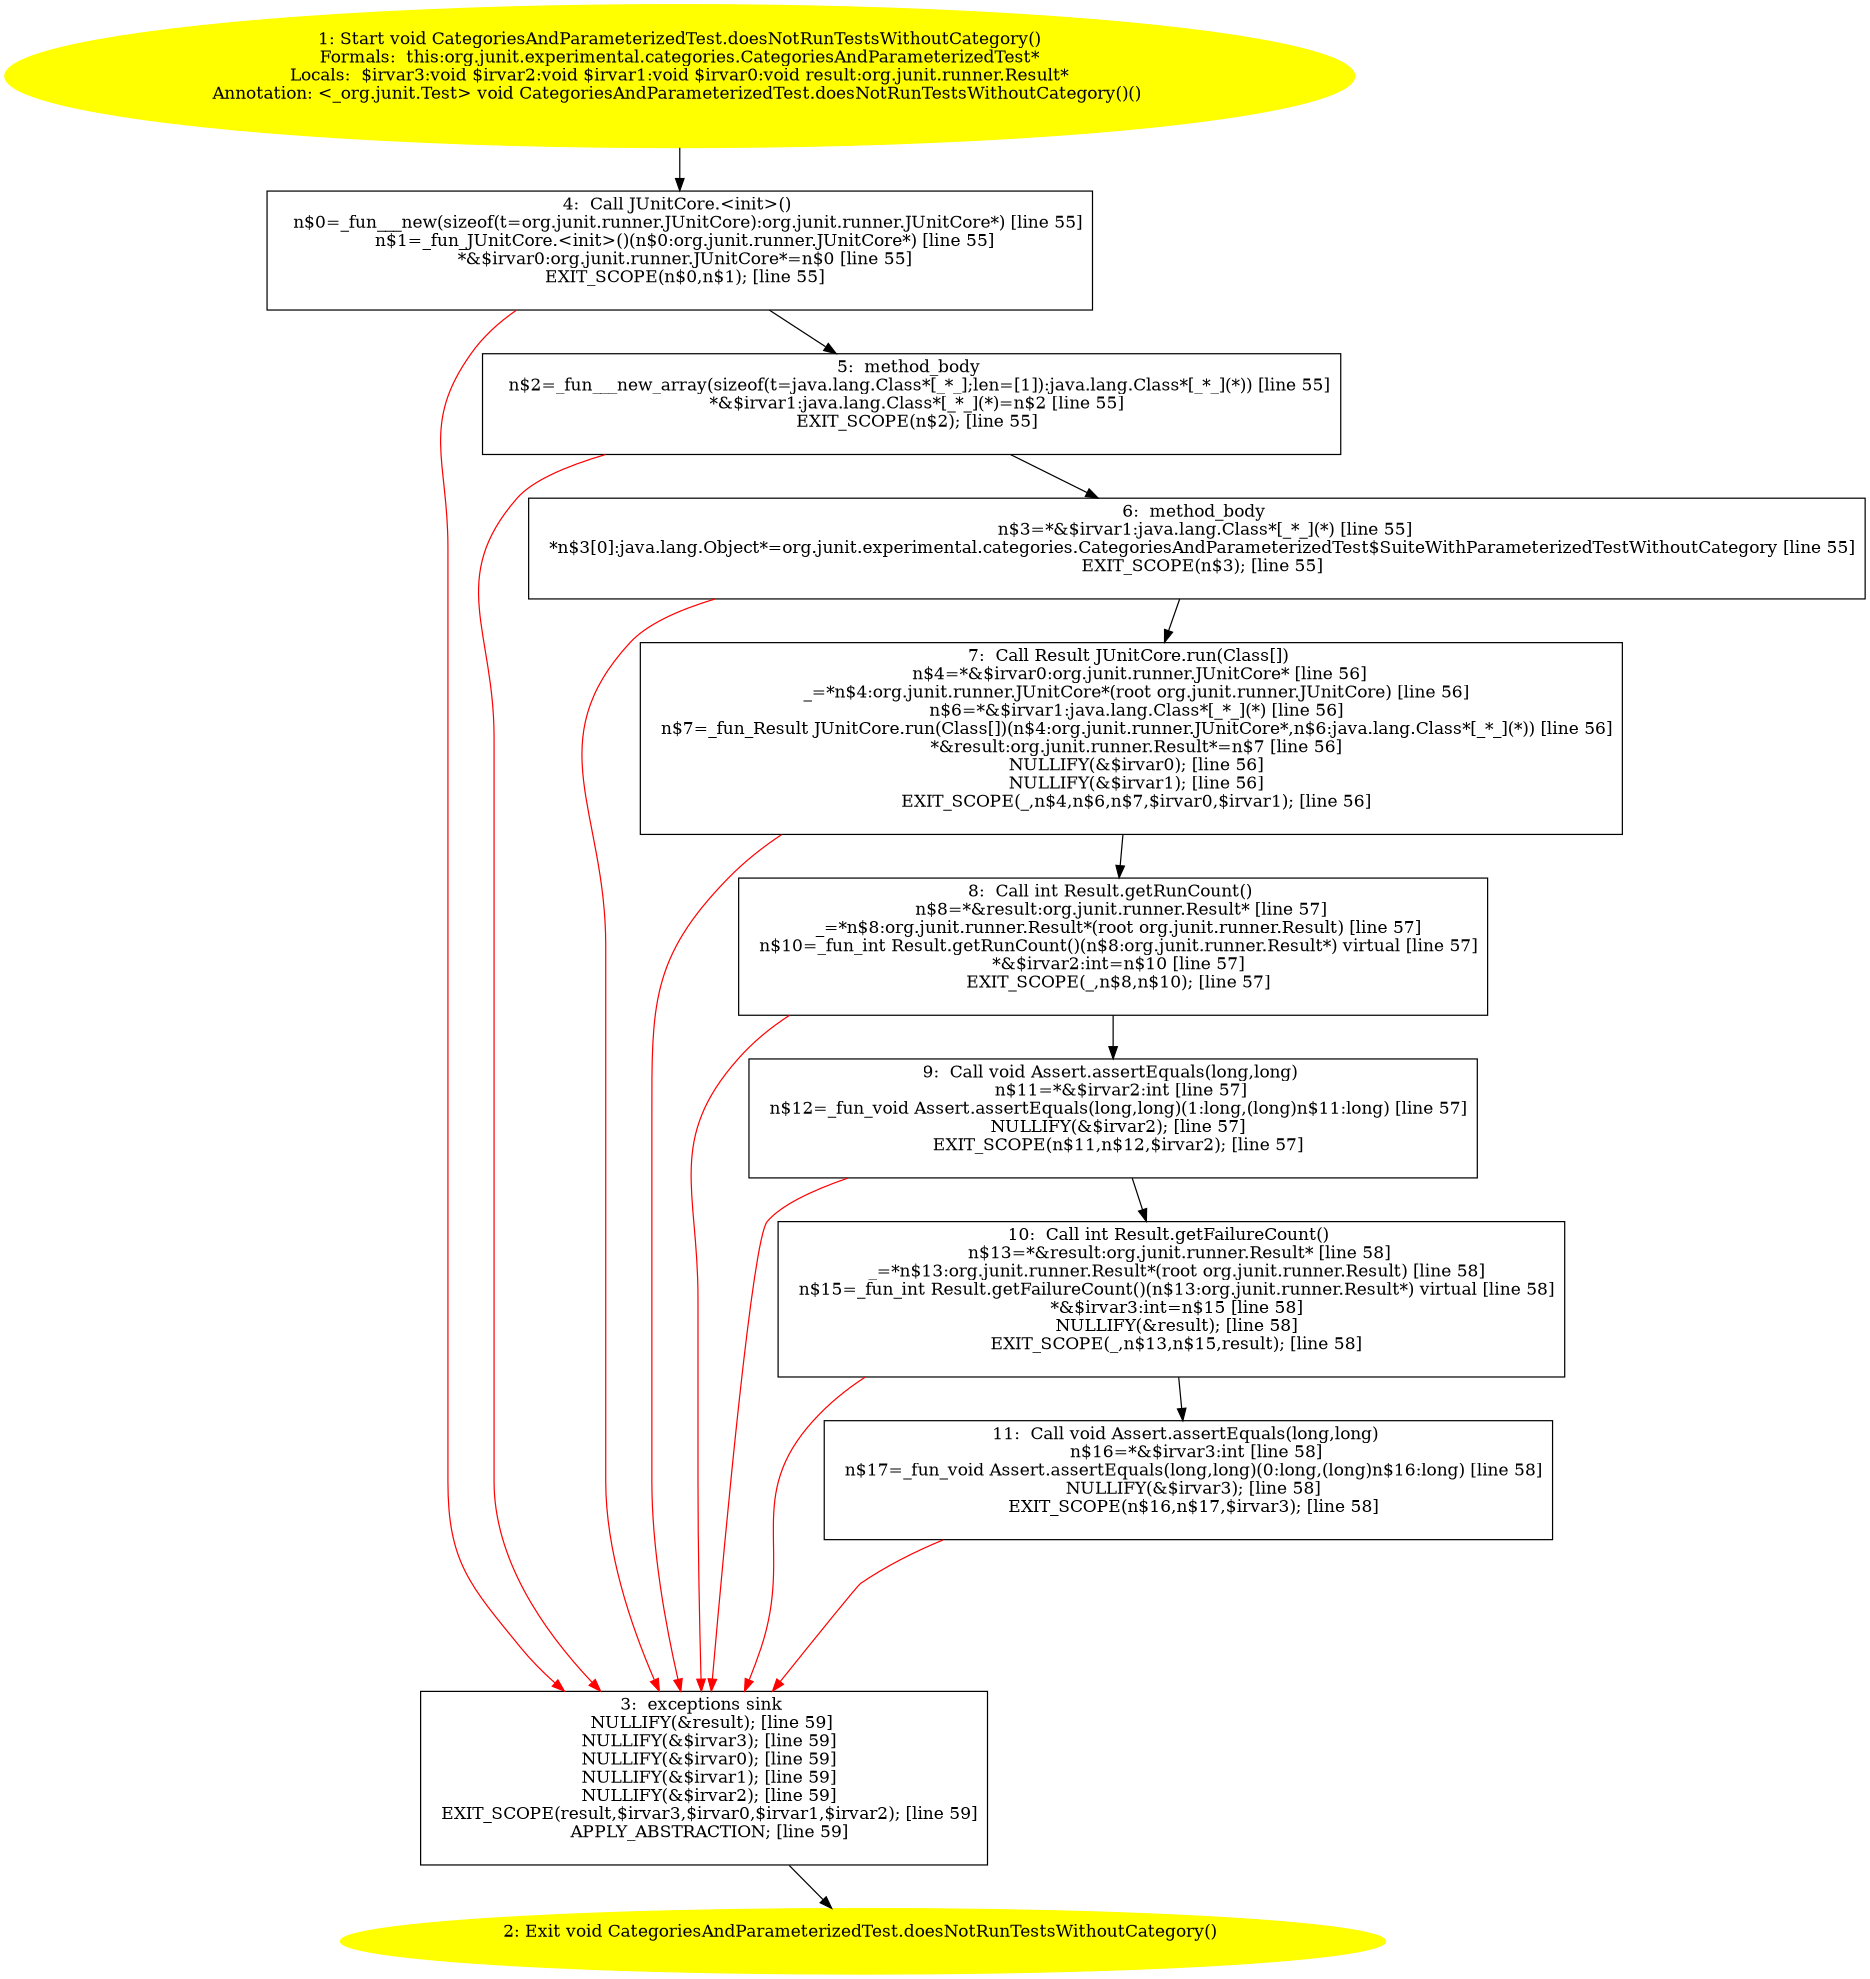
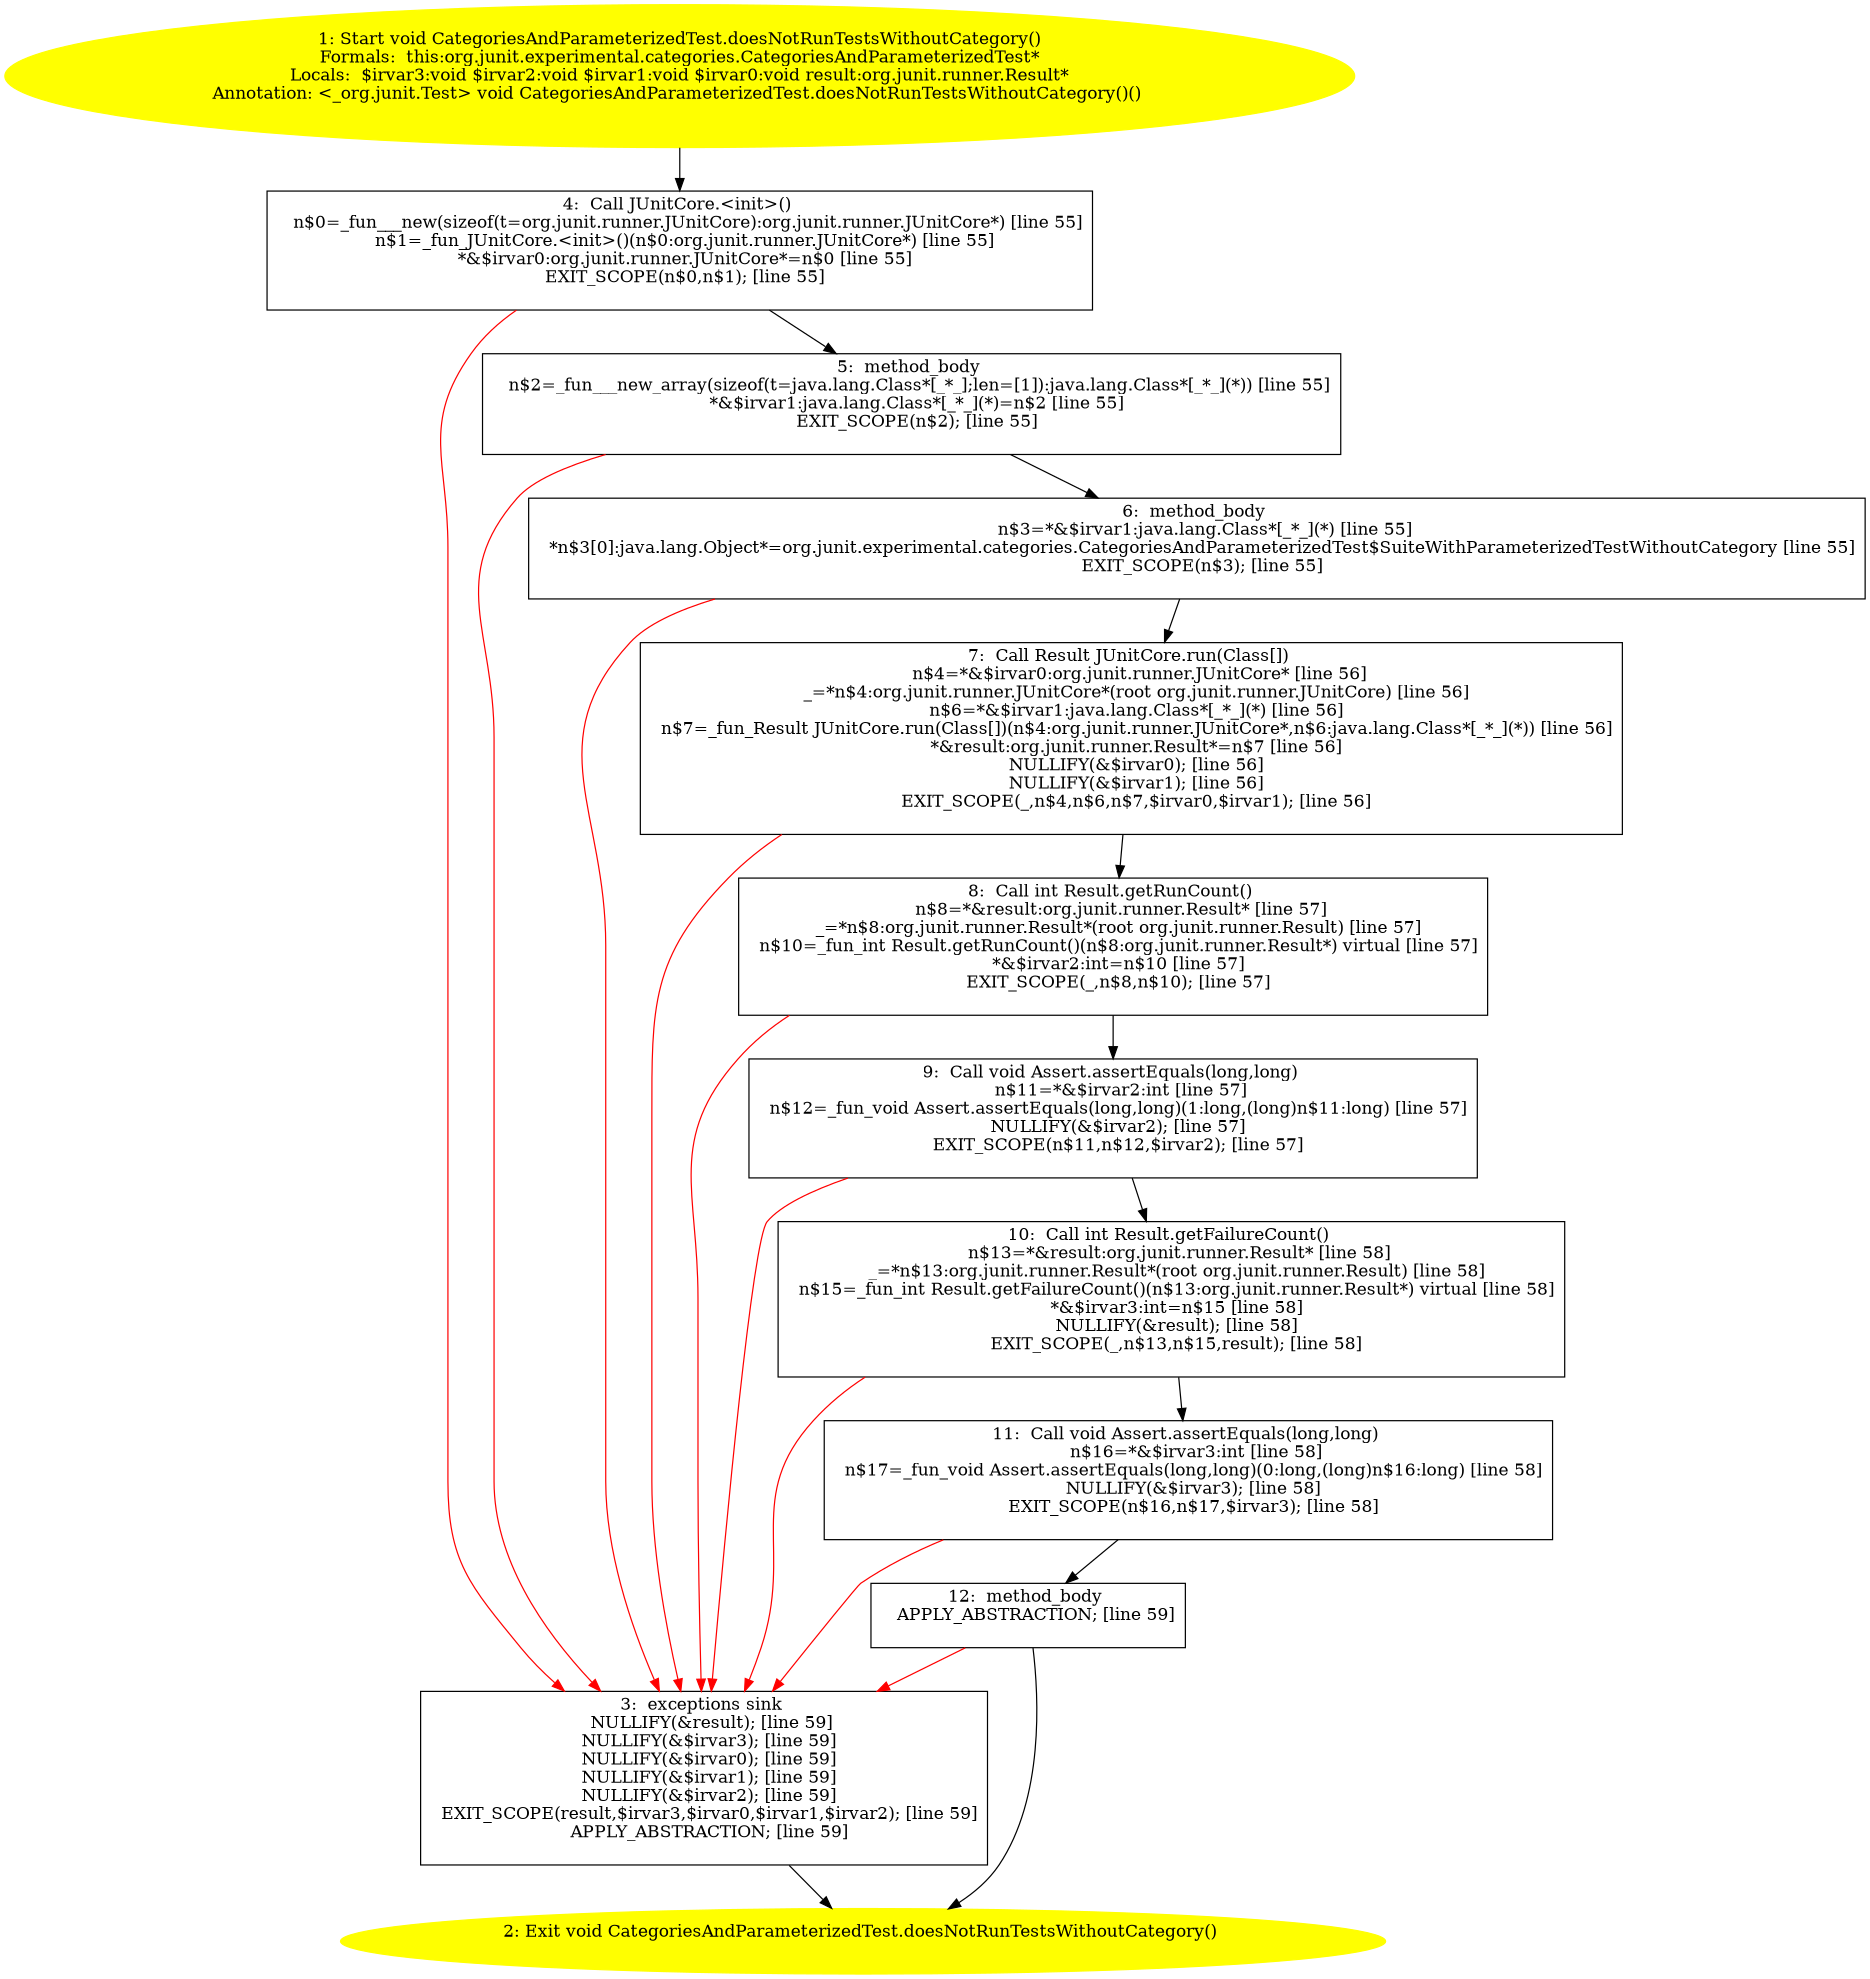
node "12:  method_body APPLY_ABSTRACTION; [line 59]": added
